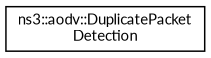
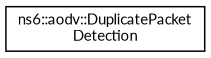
node "ns3::aodv::DuplicatePacket Detection": label "ns3::aodv::DuplicatePacket Detection" -> "ns6::aodv::DuplicatePacket Detection"
